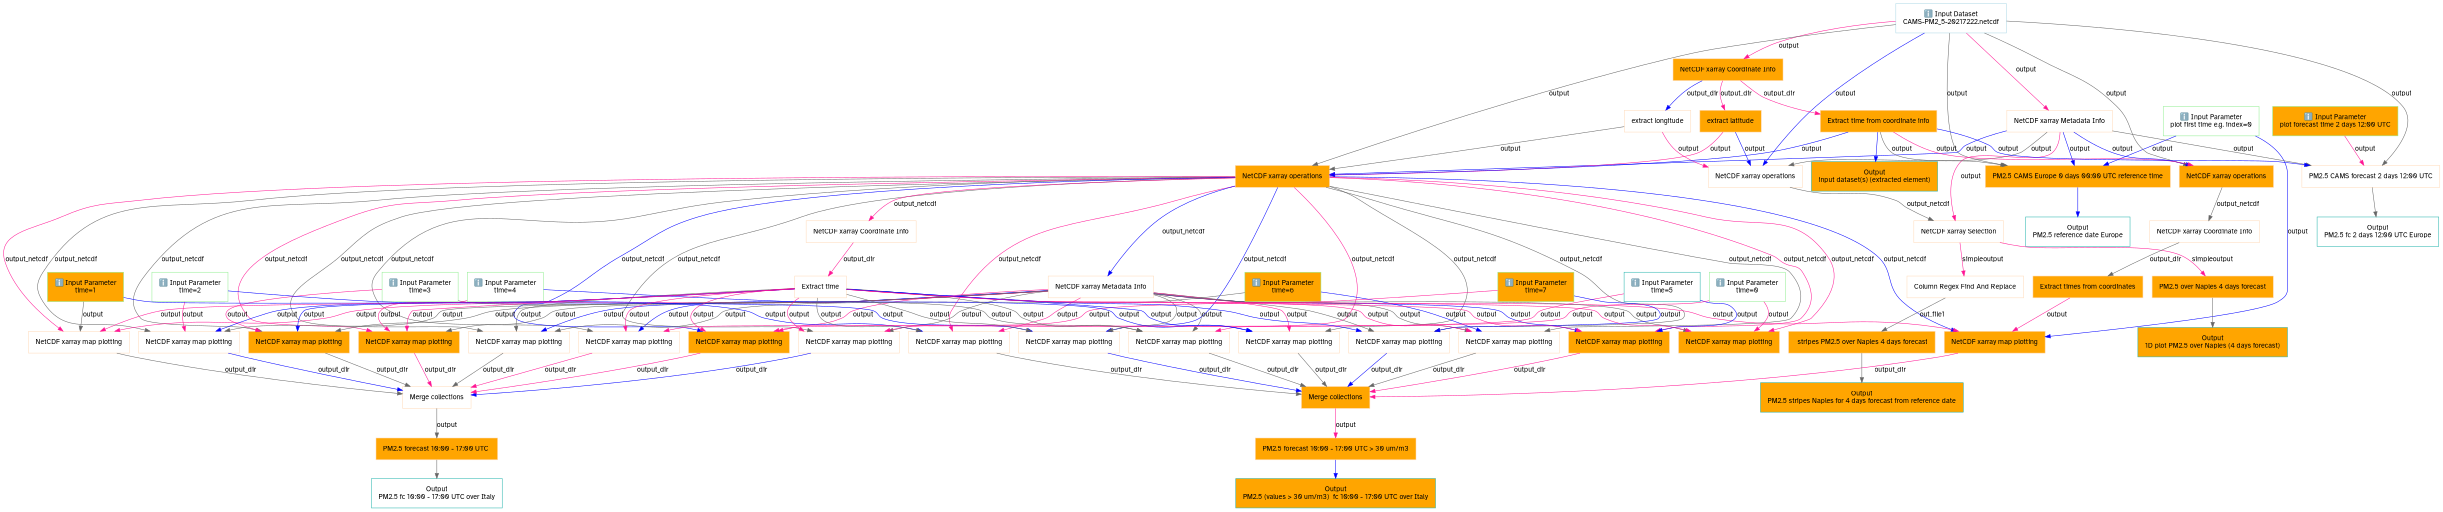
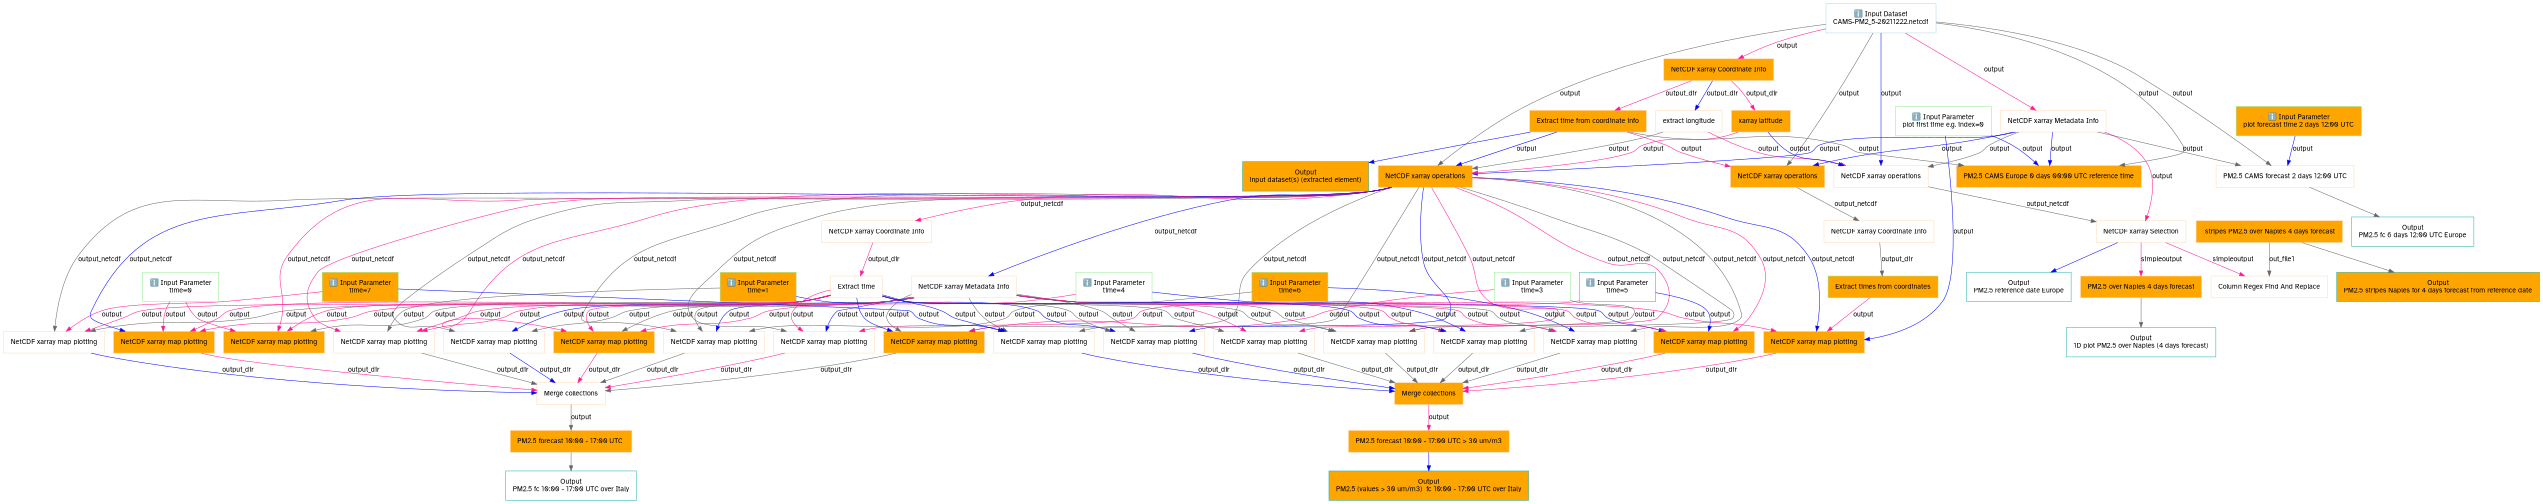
node "ℹ️ Input Dataset CAMS-PM2_5-20217222.netcdf": label "ℹ️ Input Dataset CAMS-PM2_5-20217222.netcdf" -> "ℹ️ Input Dataset CAMS-PM2_5-20211222.netcdf"
node "extract latitude": label "extract latitude" -> "xarray latitude"
edge "ℹ️ Input Parameter plot forecast time 2 days 12:00 UTC" -> "PM2.5 CAMS forecast 2 days 12:00 UTC": color deeppink -> blue
edge "Extract time from coordinate info" -> "PM2.5 CAMS forecast 2 days 12:00 UTC": removed, label "output"
edge "PM2.5 CAMS Europe 0 days 00:00 UTC reference time" -> "Output PM2.5 reference date Europe": now "NetCDF xarray Selection" -> "Output PM2.5 reference date Europe"
node "Output PM2.5 fc 2 days 12:00 UTC Europe": label "Output PM2.5 fc 2 days 12:00 UTC Europe" -> "Output PM2.5 fc 6 days 12:00 UTC Europe"
node "ℹ️ Input Parameter time=2": removed
node "Extract times from coordinates": color peachpuff -> lightgreen
edge "Column Regex Find And Replace" -> "stripes PM2.5 over Naples 4 days forecast": reversed
node "Output 1D plot PM2.5 over Naples (4 days forecast)": fillcolor orange -> white
